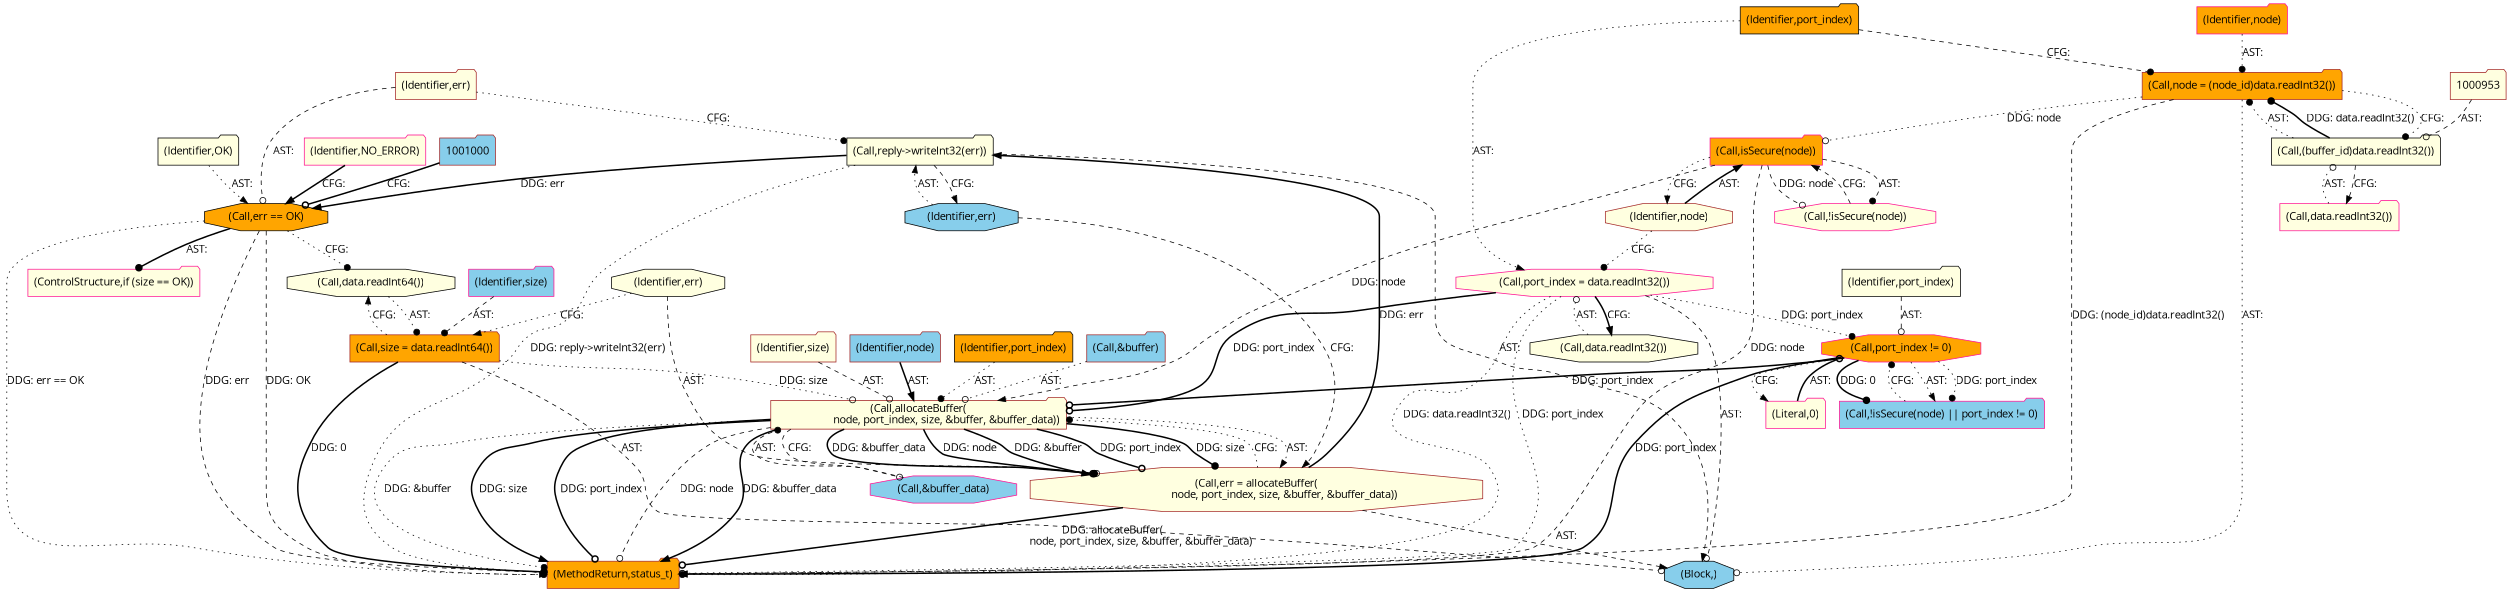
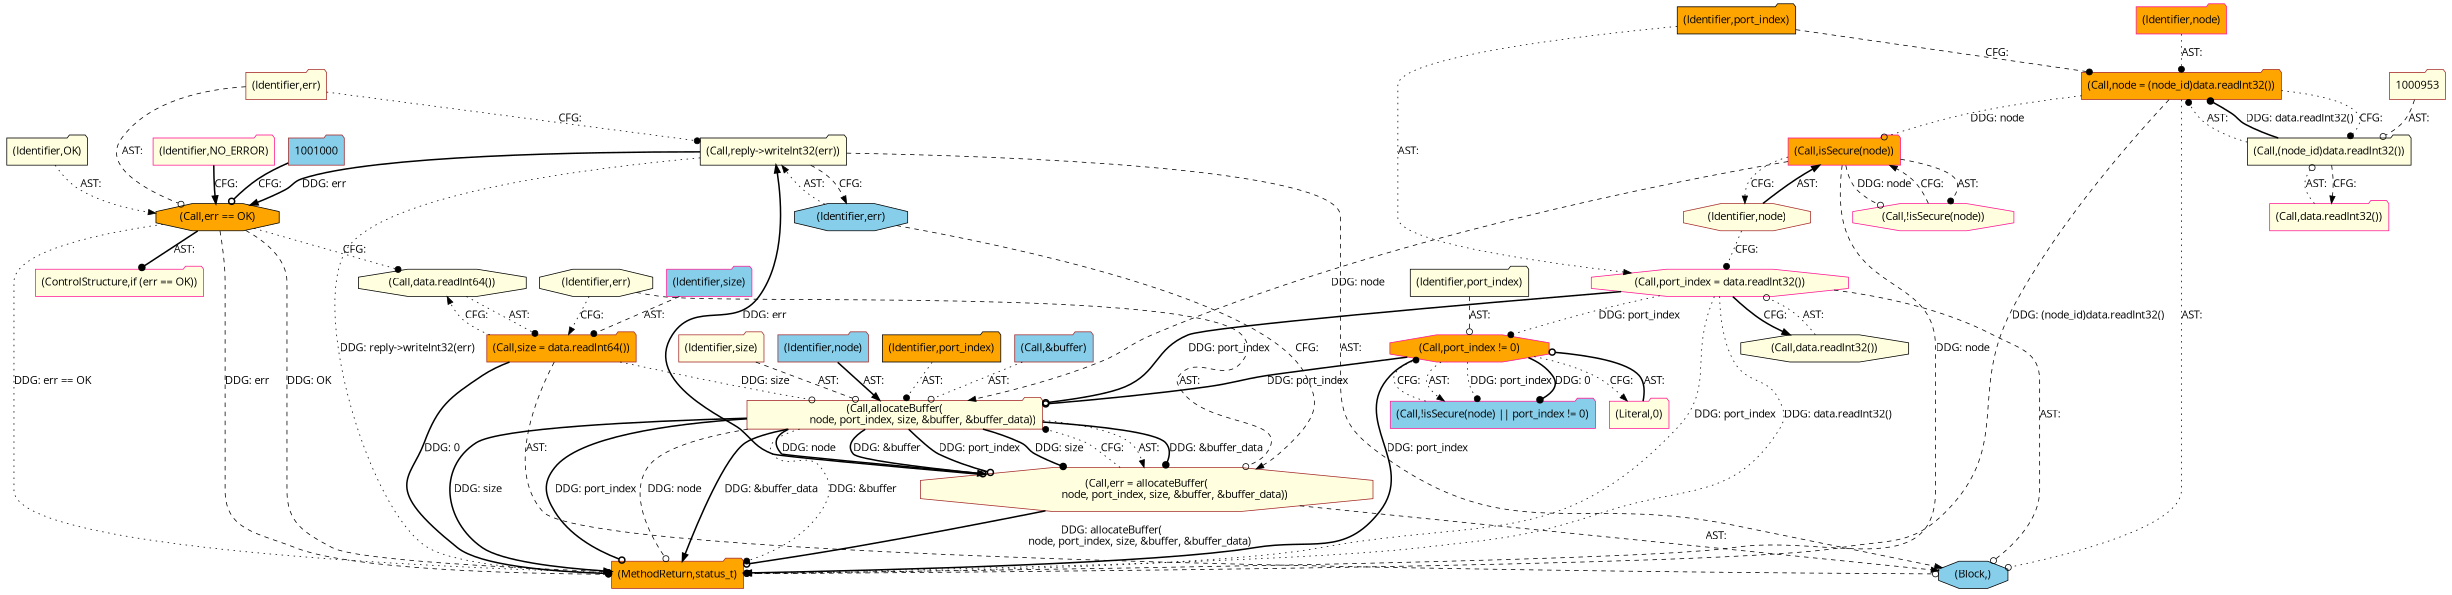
node "(Call,(buffer_id)data.readInt32())": label "(Call,(buffer_id)data.readInt32())" -> "(Call,(node_id)data.readInt32())"
node "(ControlStructure,if (size == OK))": label "(ControlStructure,if (size == OK))" -> "(ControlStructure,if (err == OK))"
node "(Call,&buffer_data)": removed
